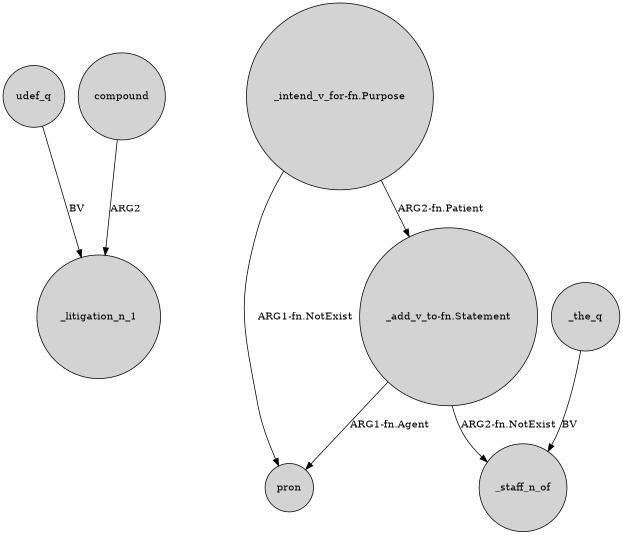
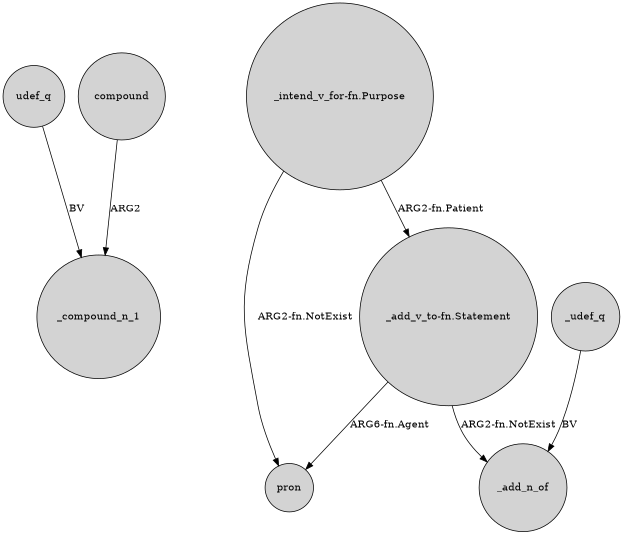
node "_litigation_n_1": label "_litigation_n_1" -> "_compound_n_1"
edge "_intend_v_for-fn.Purpose" -> "pron": label "ARG1-fn.NotExist" -> "ARG2-fn.NotExist"
node "_the_q": label "_the_q" -> "_udef_q"
edge "_add_v_to-fn.Statement" -> "pron": label "ARG1-fn.Agent" -> "ARG6-fn.Agent"
node "_staff_n_of": label "_staff_n_of" -> "_add_n_of"
